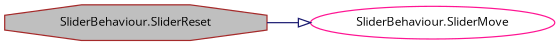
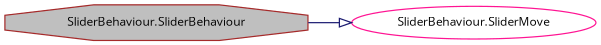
node "SliderBehaviour.SliderReset": label "SliderBehaviour.SliderReset" -> "SliderBehaviour.SliderBehaviour"
